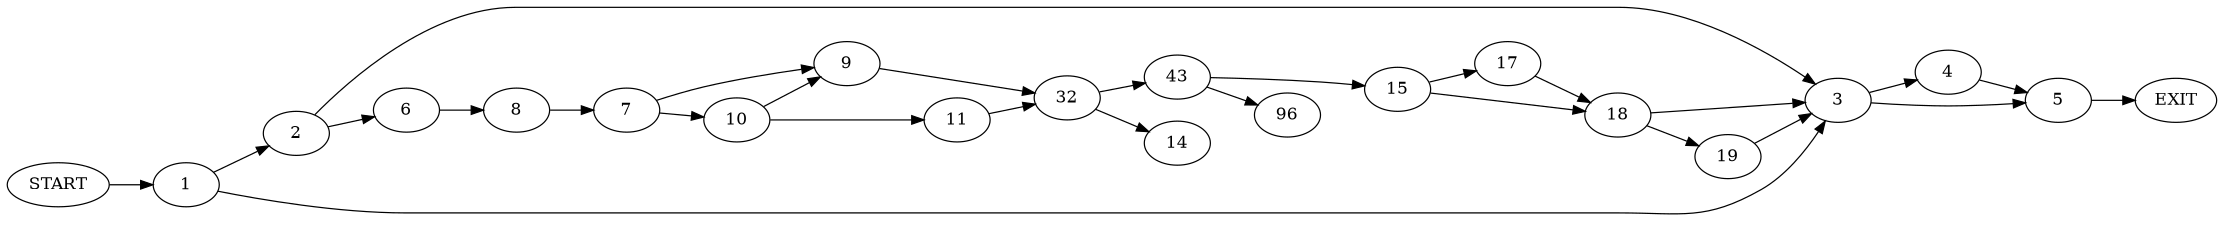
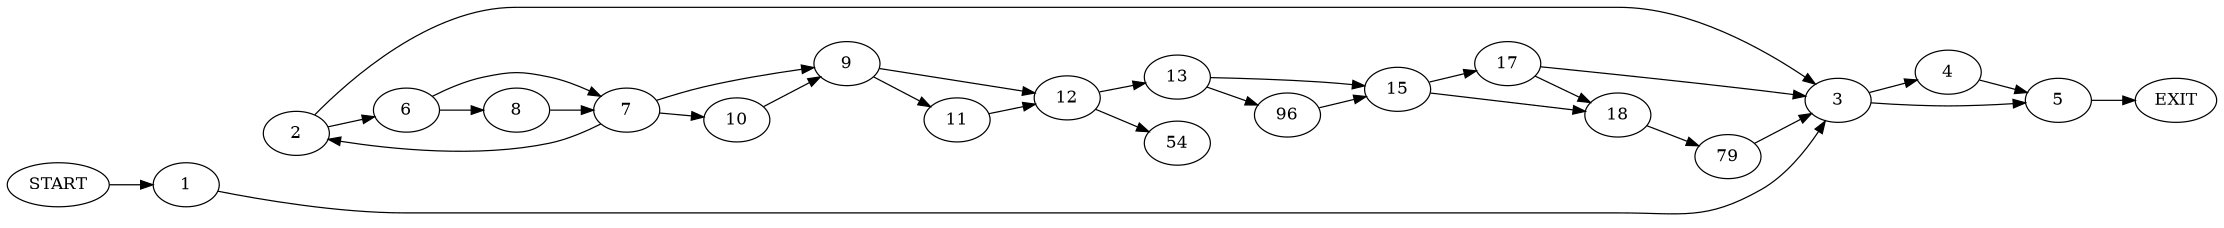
edge "6" -> "7": added
node "43": label "43" -> "13"
node "32": label "32" -> "12"
edge "96" -> "15": added
edge "18" -> "3": now "17" -> "3"
edge "10" -> "11": now "9" -> "11"
node "14": label "14" -> "54"
node "19": label "19" -> "79"
edge "1" -> "2": now "7" -> "2"
